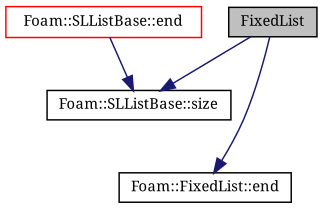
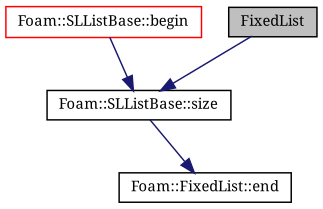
node "Foam::SLListBase::end": label "Foam::SLListBase::end" -> "Foam::SLListBase::begin"
edge "FixedList" -> "Foam::FixedList::end": now "Foam::SLListBase::size" -> "Foam::FixedList::end"
